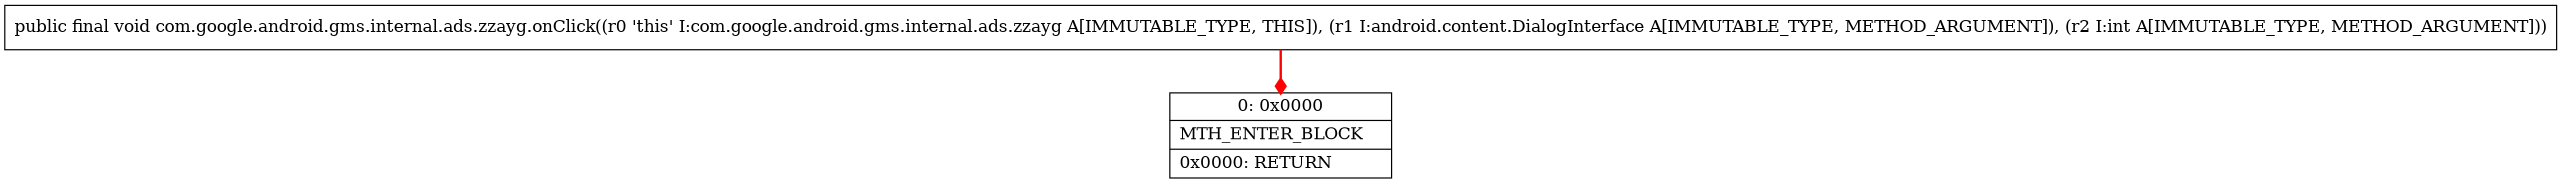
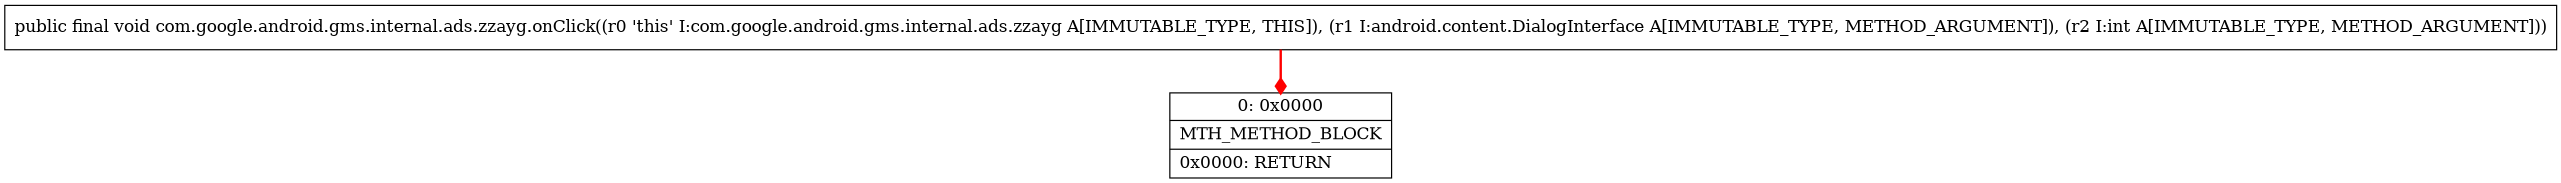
node "0: 0x0000": text "MTH_ENTER_BLOCK" -> "MTH_METHOD_BLOCK"
